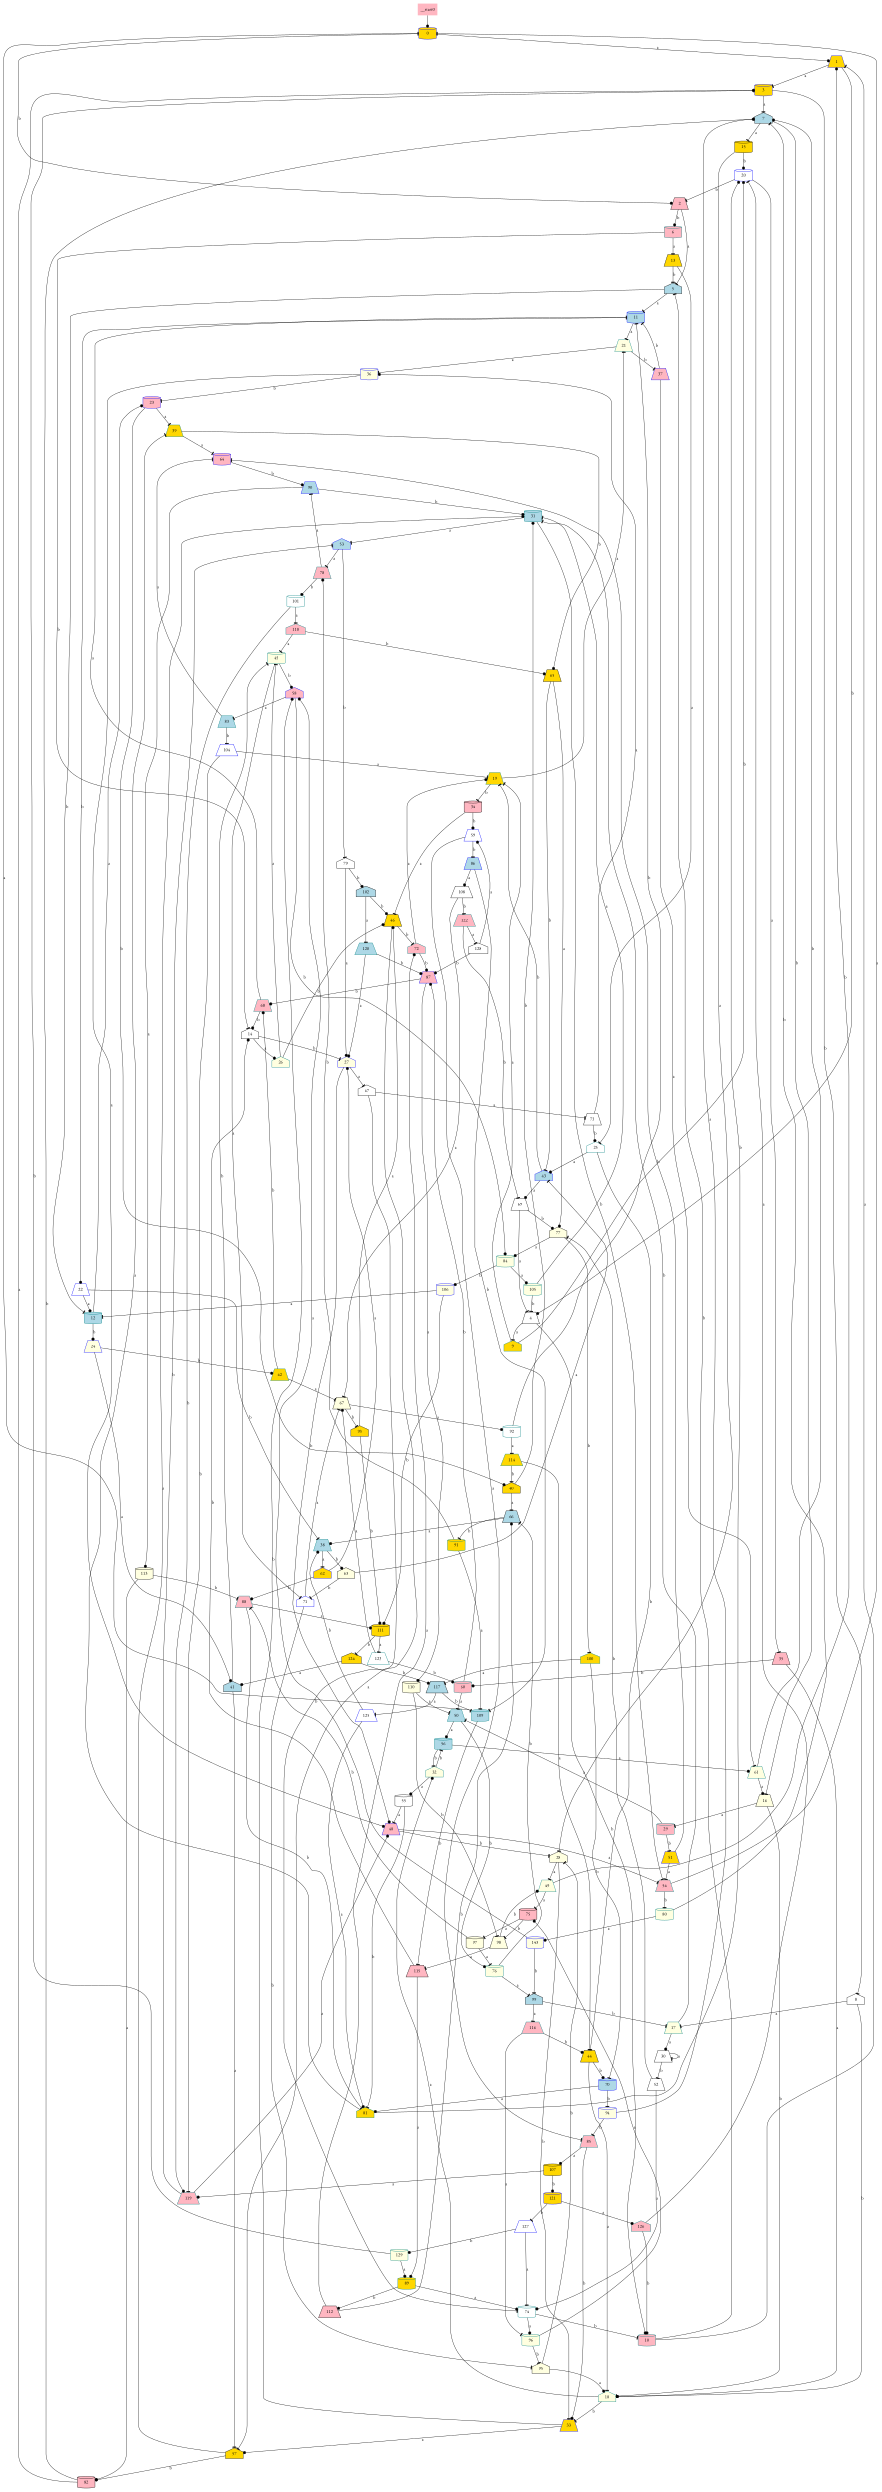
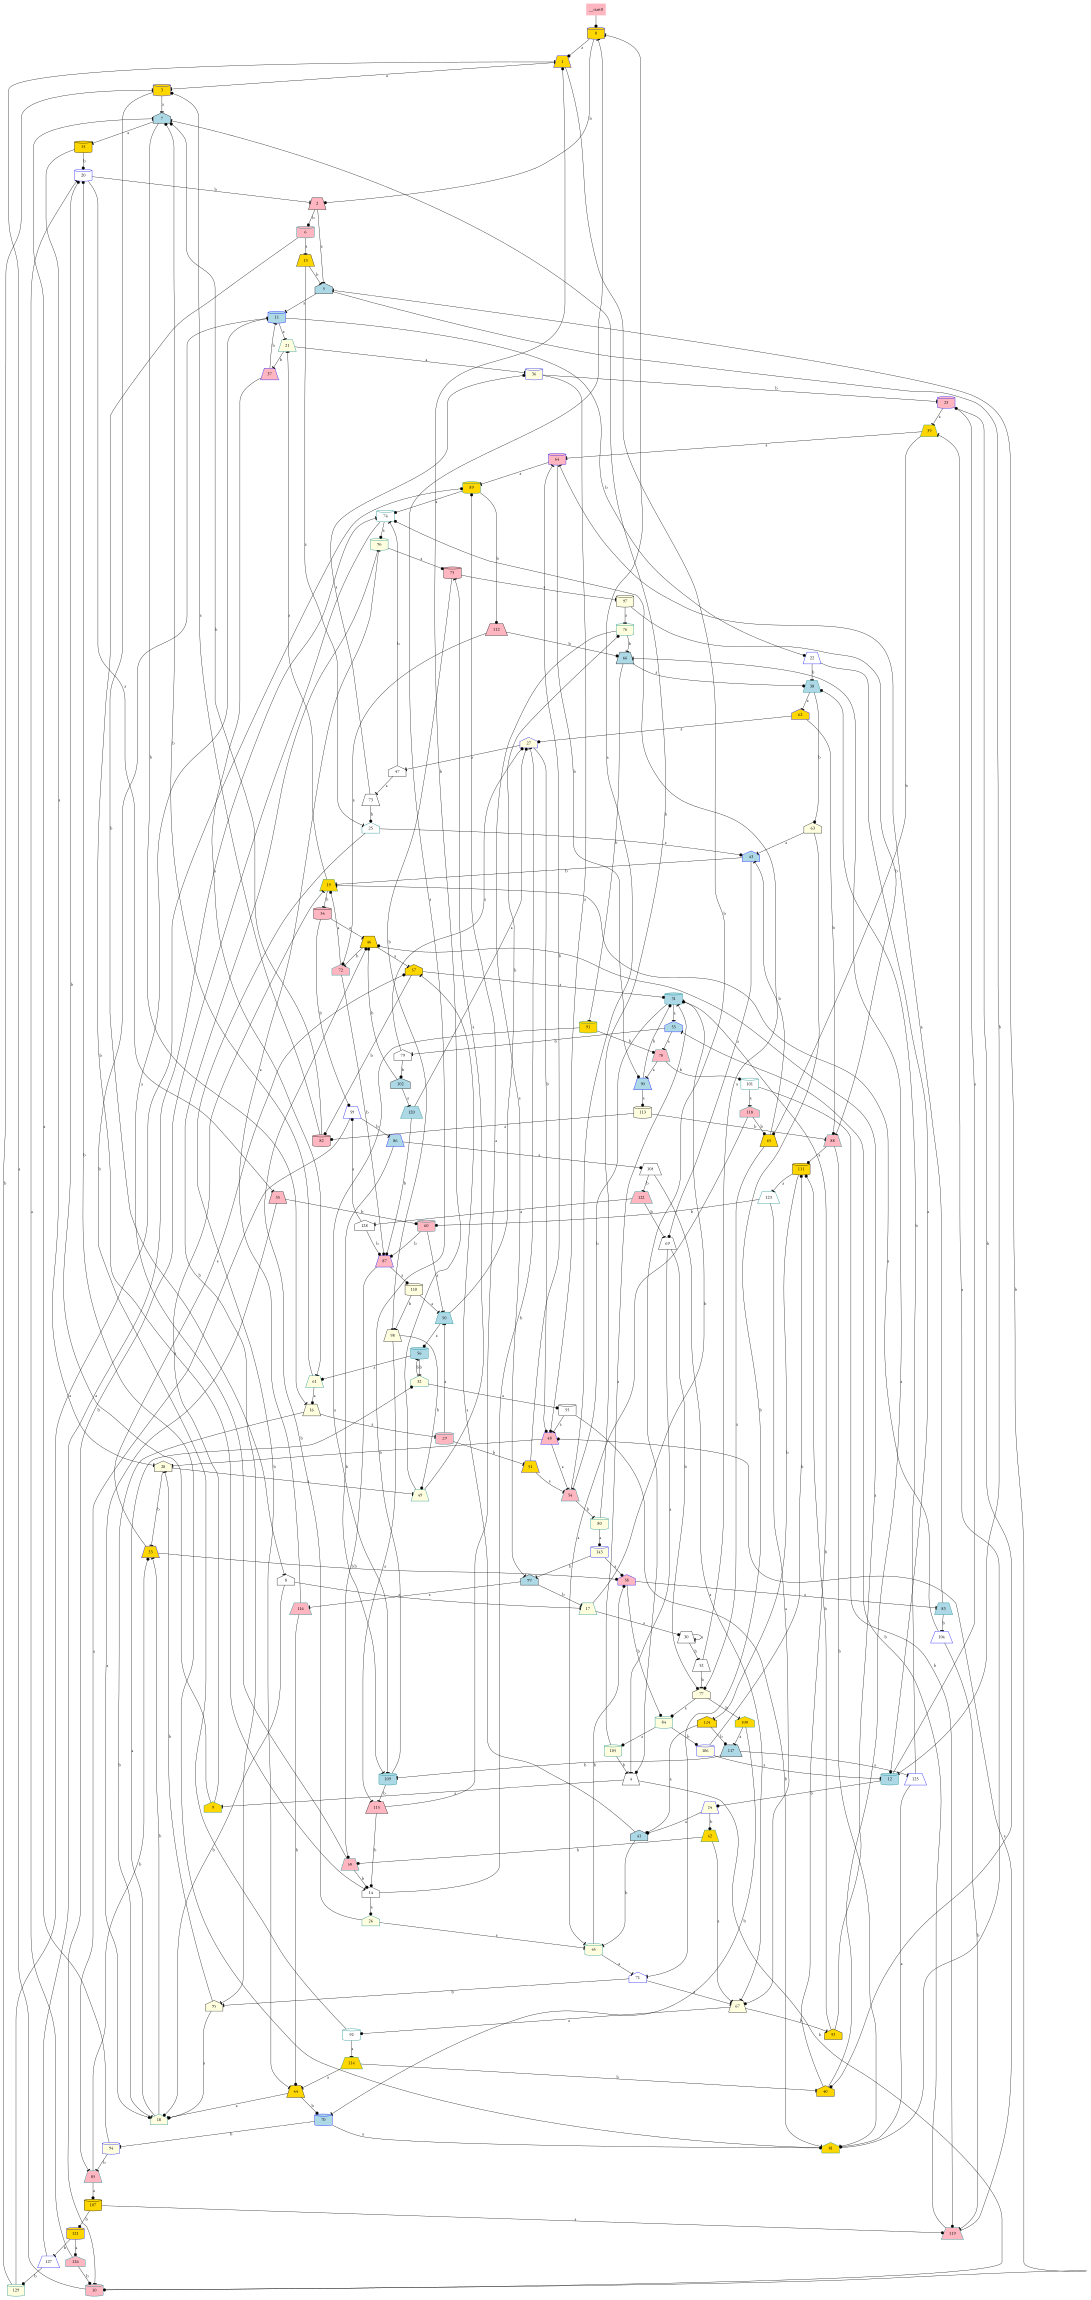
edge "64" -> "89": added, label "a"
